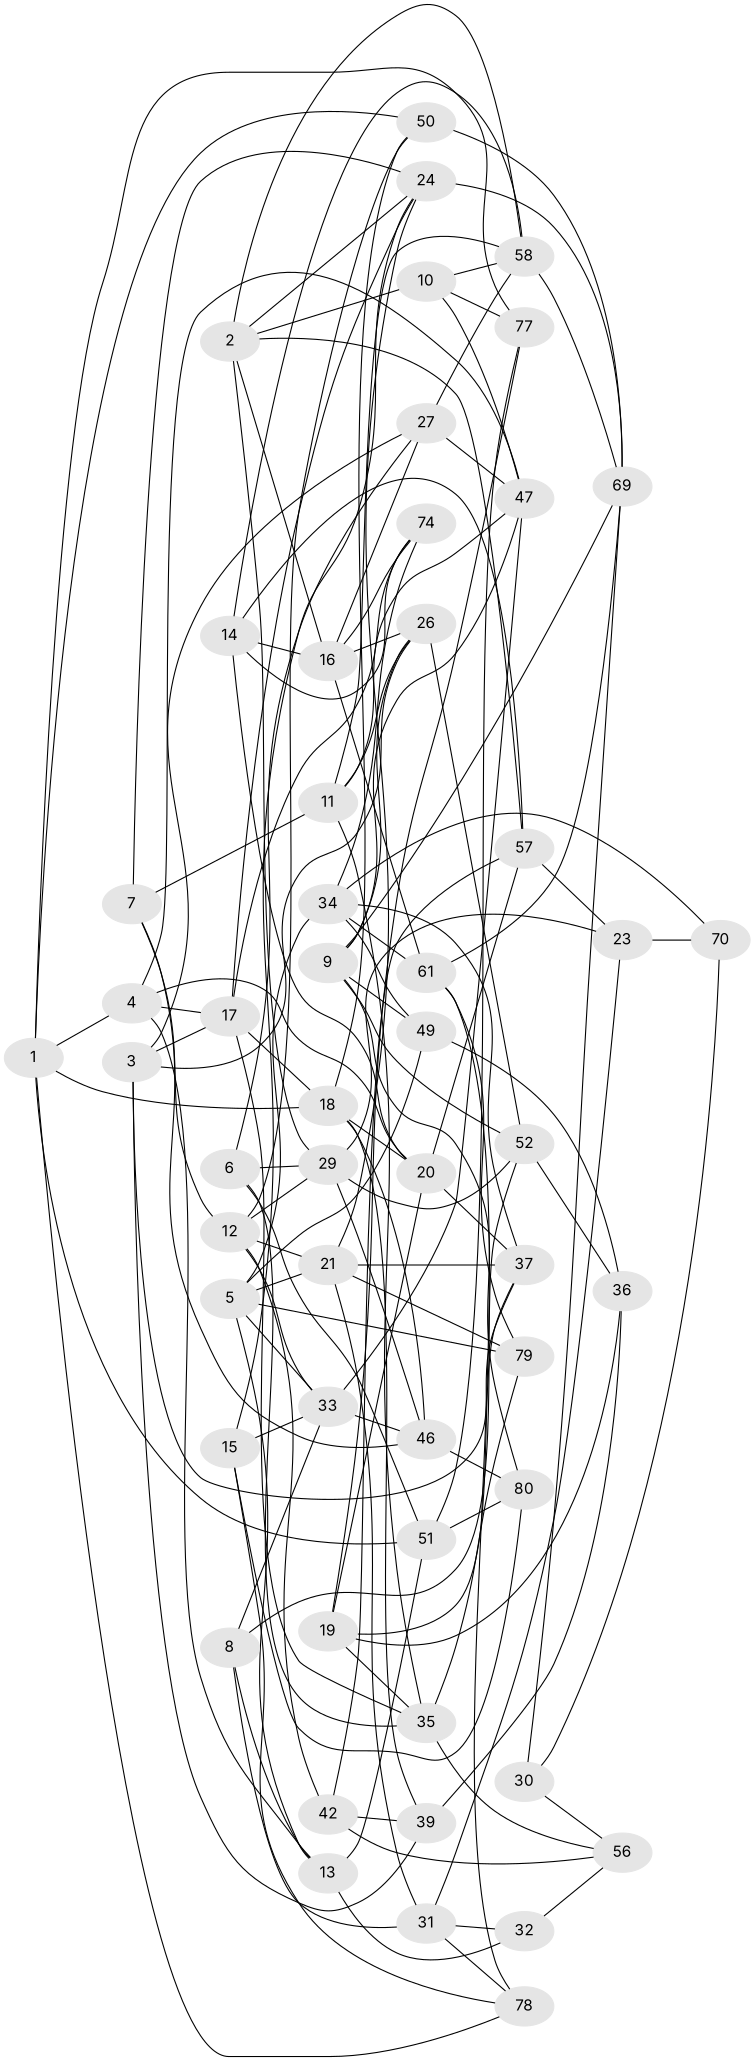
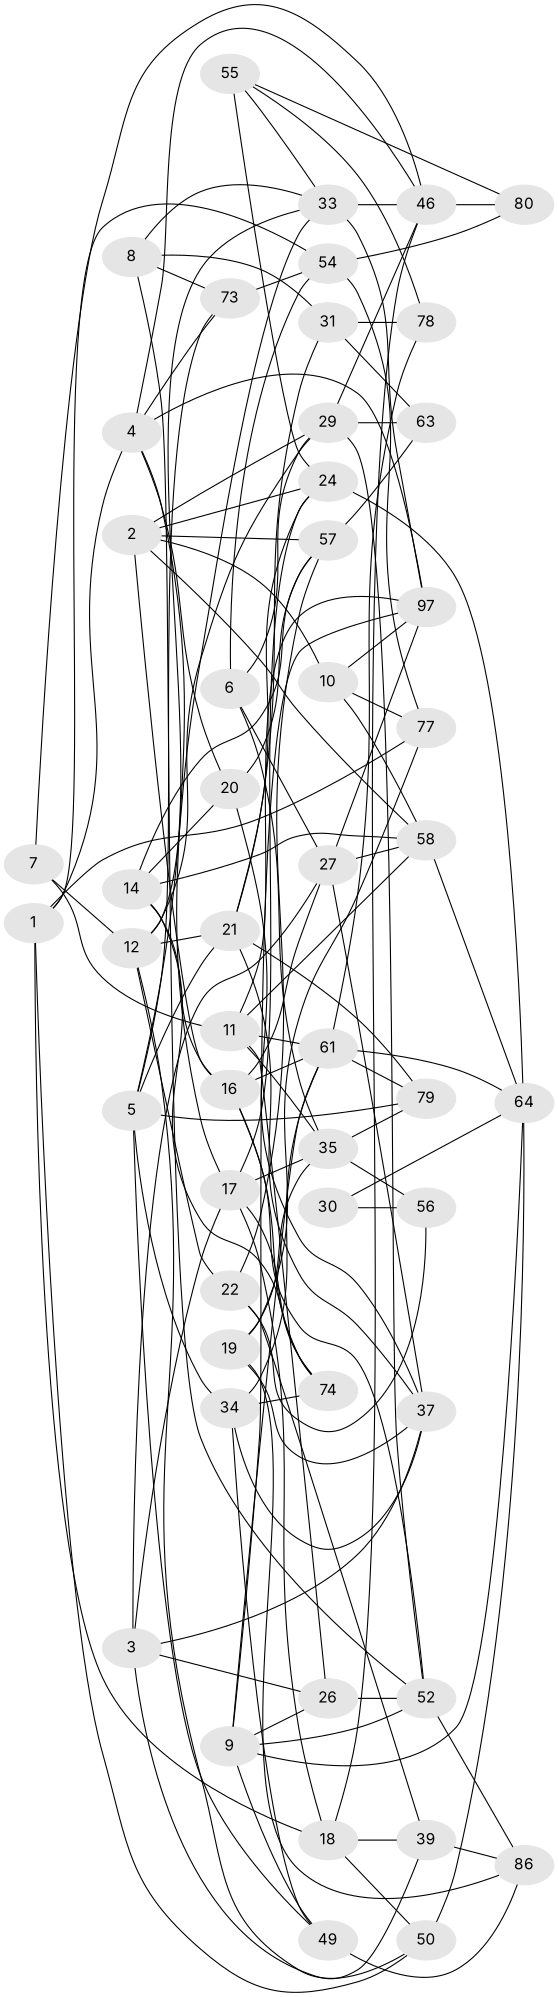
edge "46" -- "4": added
edge "24" -- "7": removed
node "69": label "69" -> "64"
node "47": label "47" -> "97"
edge "26" -- "16": now "52" -- "16"
node "23": label "23" -> "63"
node "70": removed
edge "11" -- "61": added
edge "18" -- "20": removed
edge "27" -- "37": added
edge "9" -- "80": now "9" -- "61"
node "36": label "36" -> "86"
edge "20" -- "19": removed
node "15": label "15" -> "55"
node "51": label "51" -> "54"
edge "1" -- "78": removed
node "42": label "42" -> "22"
node "13": label "13" -> "73"
node "32": removed
